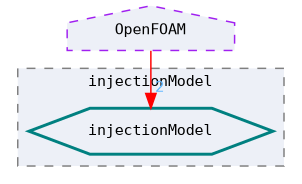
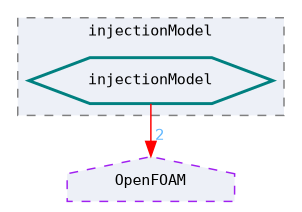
edge "OpenFOAM" -> "injectionModel": reversed
